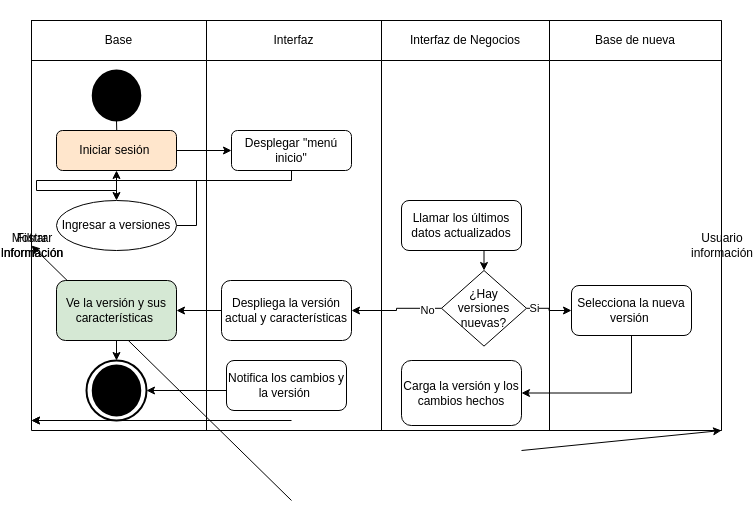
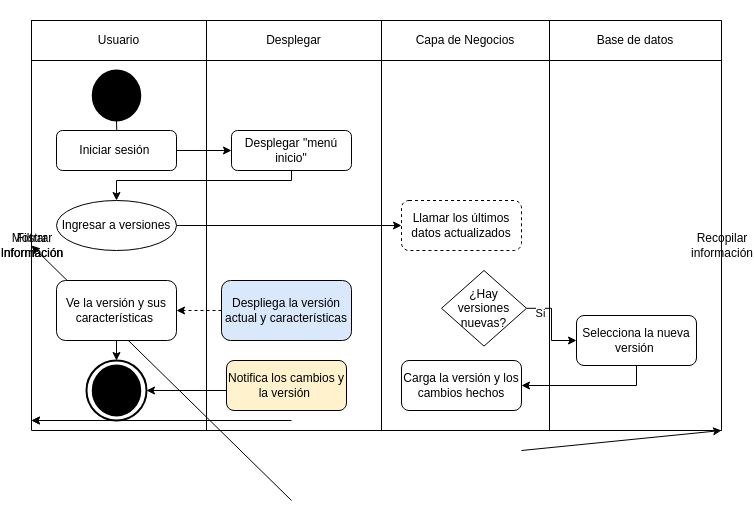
node "Base": label "Base" -> "Usuario"
node "Interfaz": label "Interfaz" -> "Desplegar"
node "Interfaz de Negocios": label "Interfaz de Negocios" -> "Capa de Negocios"
node "Base de nueva": label "Base de nueva" -> "Base de datos"
node "Iniciar sesión": fillcolor #ffe6cc -> #ffffff
edge "Ingresar a versiones" -> "Iniciar sesión": now "Ingresar a versiones" -> "Llamar los últimos datos actualizados"
node "Llamar los últimos datos actualizados": style solid -> dashed
node "Usuario información": label "Usuario información" -> "Recopilar información"
edge "Llamar los últimos datos actualizados" -> "¿Hay versiones nuevas?": removed
edge "¿Hay versiones nuevas?" -> "Despliega la versión actual y características": removed, label "No"
node "Ve la versión y sus características": fillcolor #d5e8d4 -> #ffffff
edge "Despliega la versión actual y características" -> "Ve la versión y sus características": style solid -> dashed
node "Despliega la versión actual y características": fillcolor #ffffff -> #dae8fc
node "Selecciona la nueva versión": moved (632, 311) -> (637, 341)
node "Notifica los cambios y la versión": fillcolor #ffffff -> #fff2cc
node "Carga la versión y los cambios hechos": size 120x65 -> 120x50
